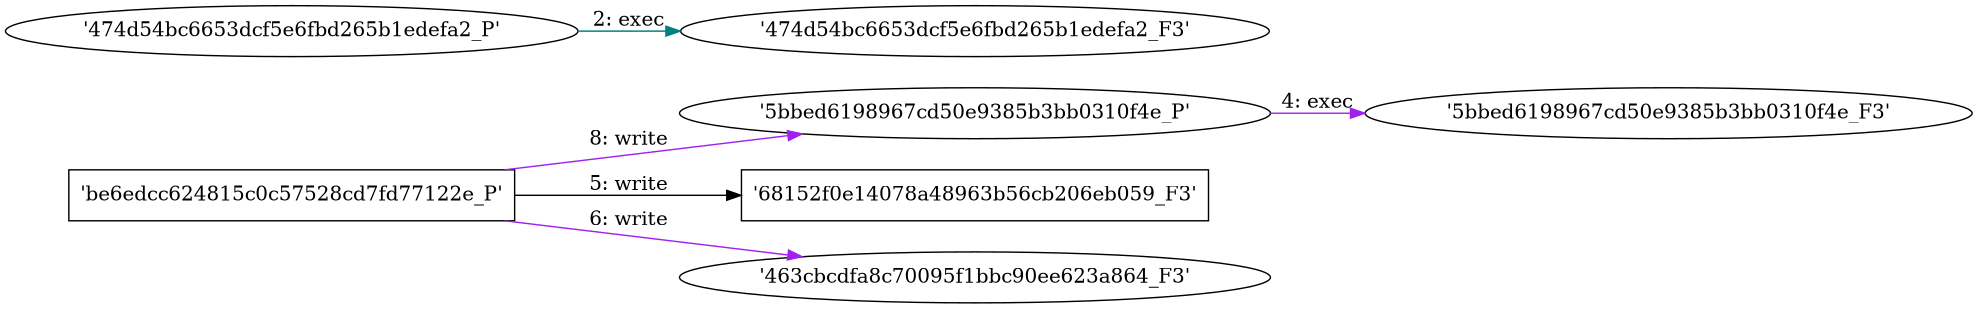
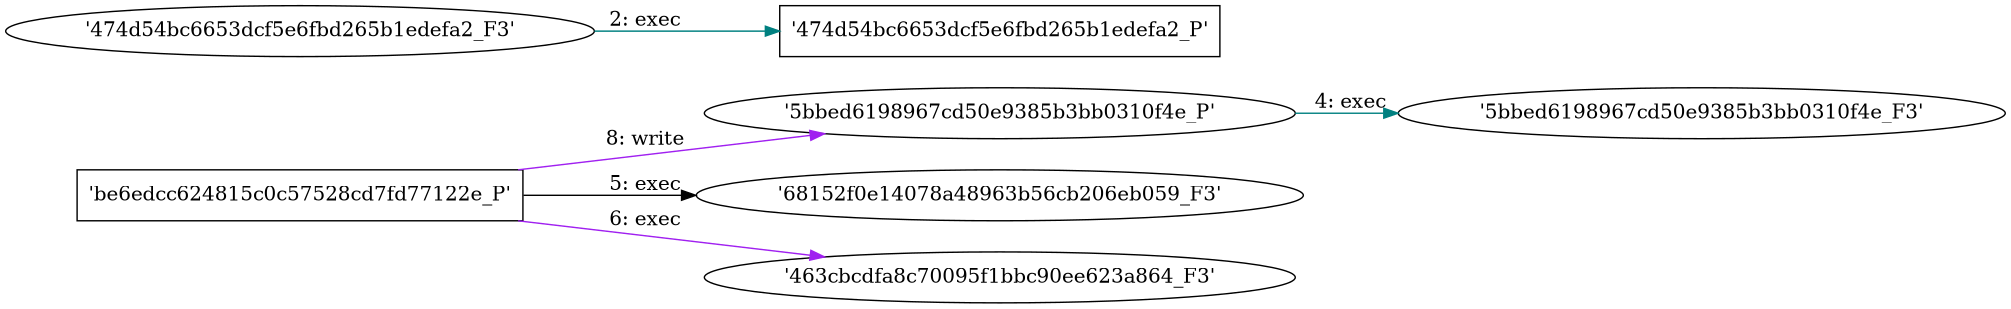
node "'474d54bc6653dcf5e6fbd265b1edefa2_P'": shape ellipse -> box
edge "'474d54bc6653dcf5e6fbd265b1edefa2_P'" -> "'474d54bc6653dcf5e6fbd265b1edefa2_F3'": reversed
edge "'5bbed6198967cd50e9385b3bb0310f4e_P'" -> "'5bbed6198967cd50e9385b3bb0310f4e_F3'": color purple -> teal
edge "'be6edcc624815c0c57528cd7fd77122e_P'" -> "'68152f0e14078a48963b56cb206eb059_F3'": label "5: write" -> "5: exec"
node "'68152f0e14078a48963b56cb206eb059_F3'": shape box -> ellipse
edge "'be6edcc624815c0c57528cd7fd77122e_P'" -> "'463cbcdfa8c70095f1bbc90ee623a864_F3'": label "6: write" -> "6: exec"
